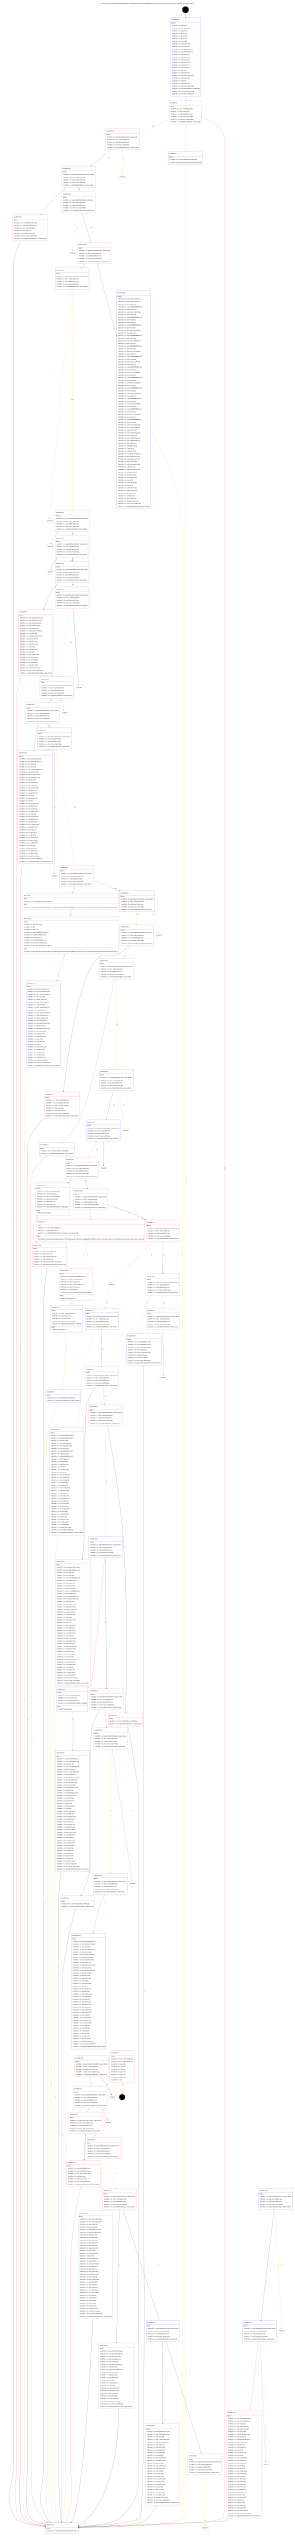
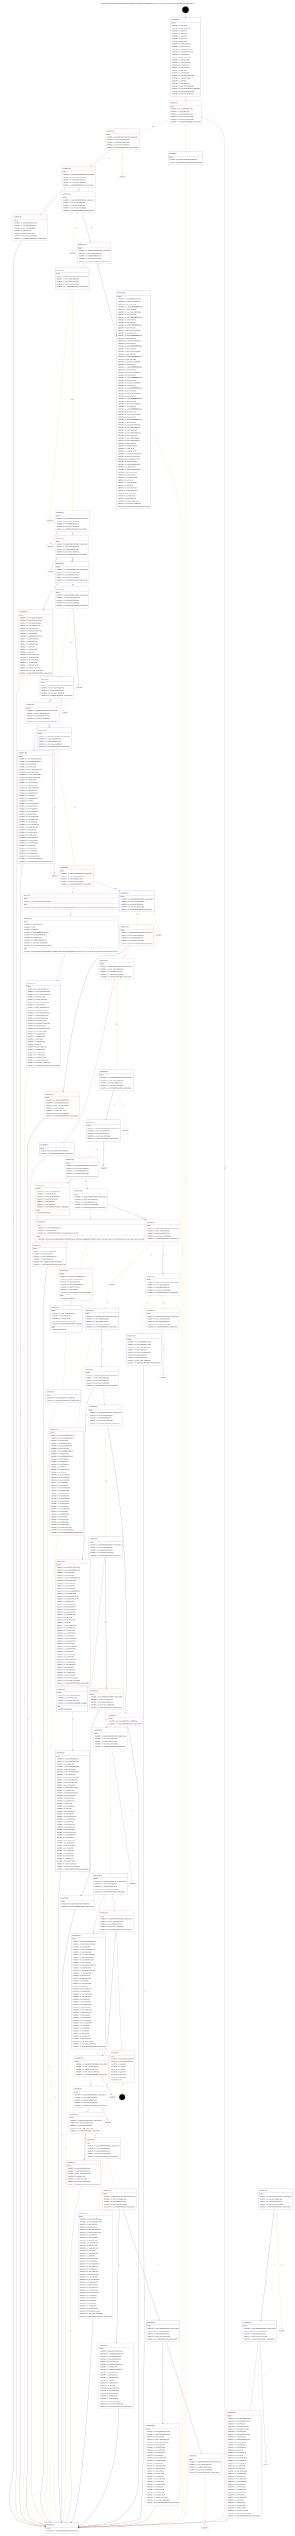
node "0x401b67 [28]": added
